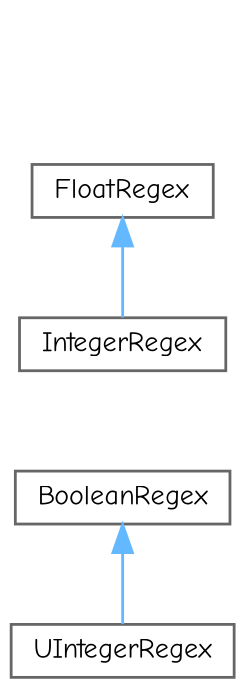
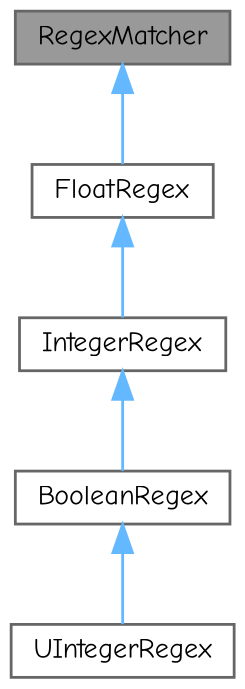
node "RegexMatcher": added
edge "BooleanRegex" -> "IntegerRegex": added
